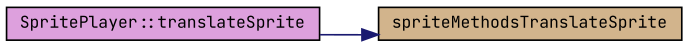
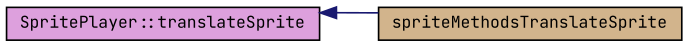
edge "SpritePlayer::translateSprite" -> "spriteMethodsTranslateSprite": reversed
